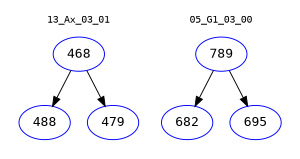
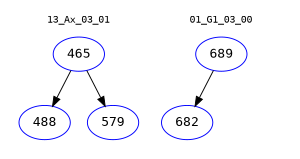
cluster "05_G1_03_00": label "05_G1_03_00" -> "01_G1_03_00"
node "468": label "468" -> "465"
node "789": label "789" -> "689"
node "479": label "479" -> "579"
node "695": removed
